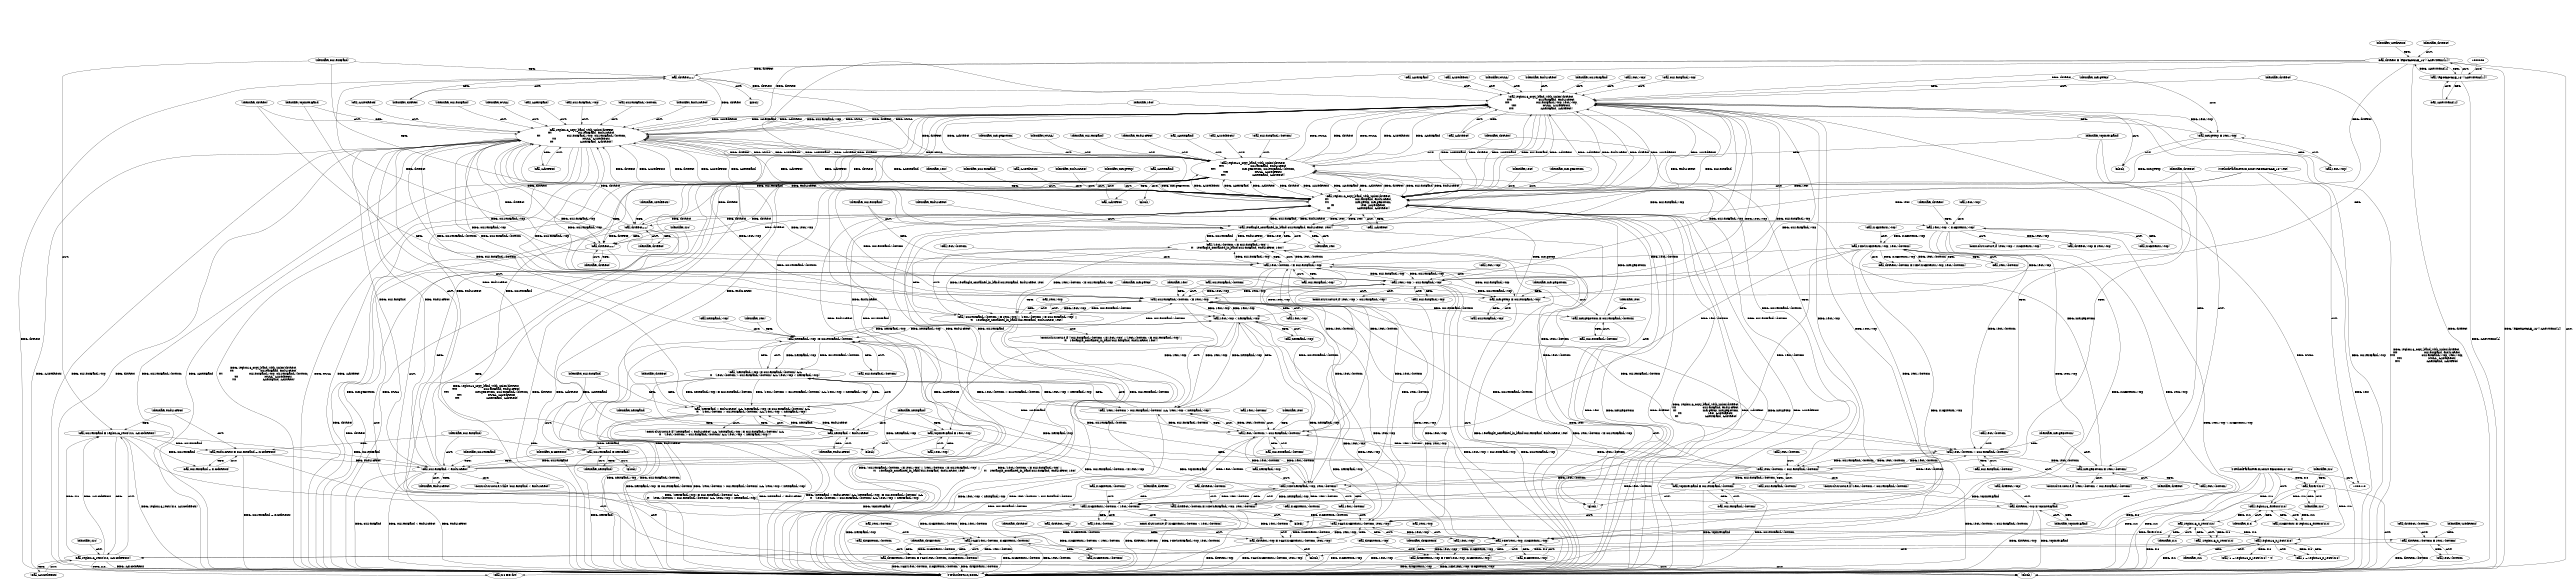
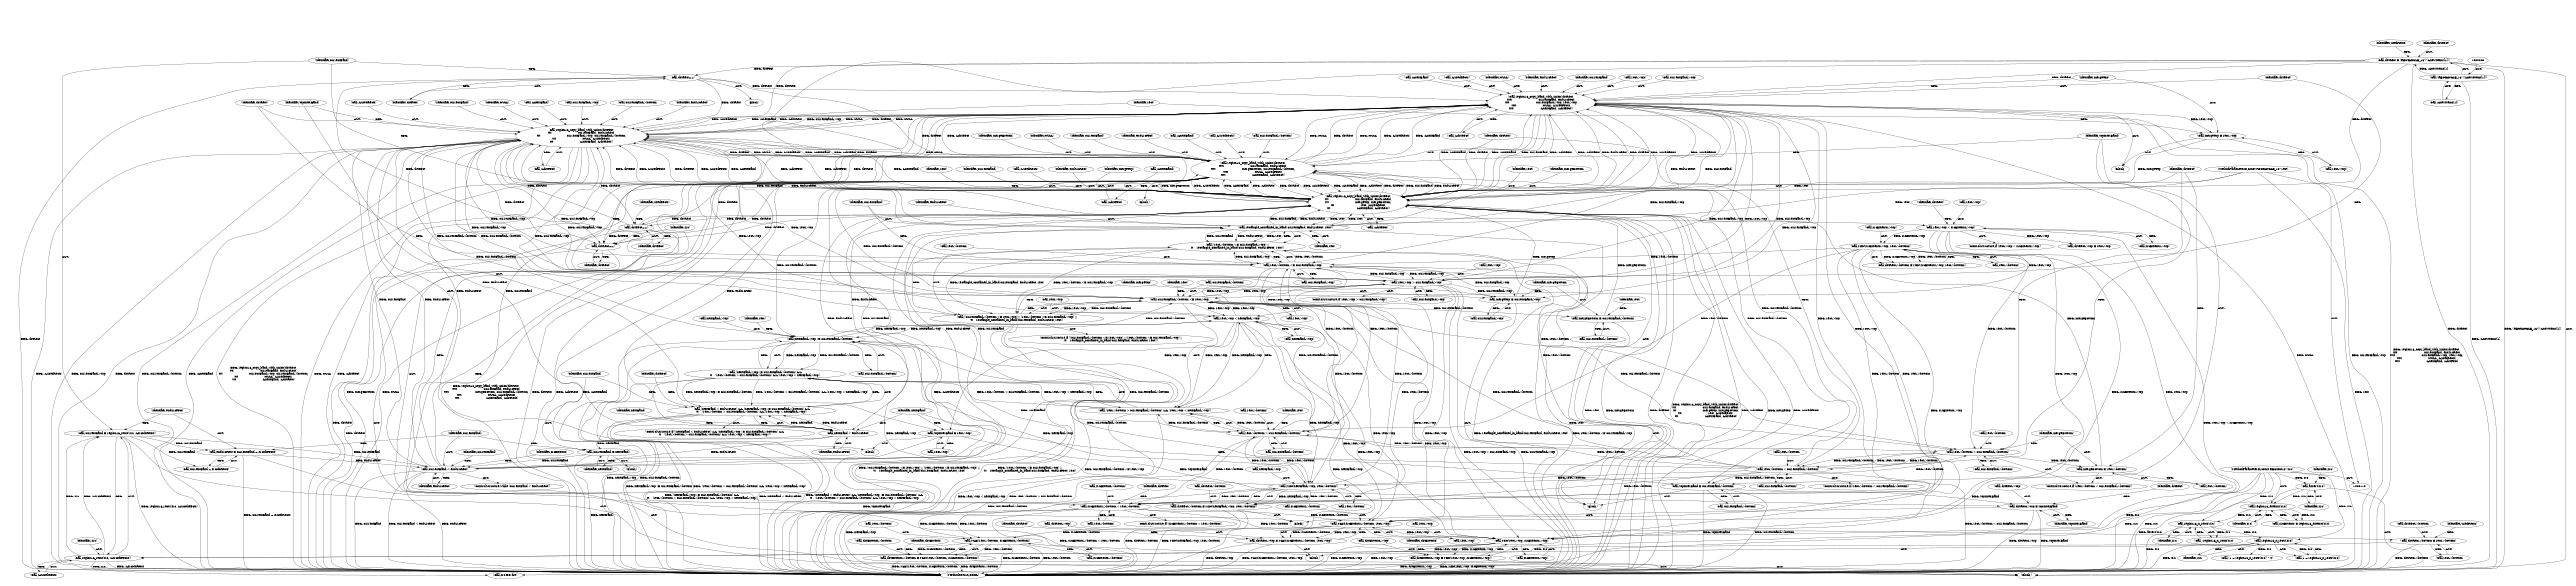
edge "(Call,dstRect = (RECTANGLE_16*)(&newItems[1]))" -> "(Call,(RECTANGLE_16*)(&newItems[1]))": removed, label "CFG:"
edge "(Call,nextBand < endSrcRect)" -> "(Identifier,srcExtents)": now "(Call,nextBand < endSrcRect)" -> "(Call,currentBand < endSrcRect)"
edge "(Call,MIN(srcExtents->top, rect->bottom))" -> "(Call,MIN(nextBand->top, rect->bottom))": now "(Call,MIN(srcExtents->top, rect->bottom))" -> "(Call,dstRect->bottom = MIN(nextBand->top, rect->bottom))"
